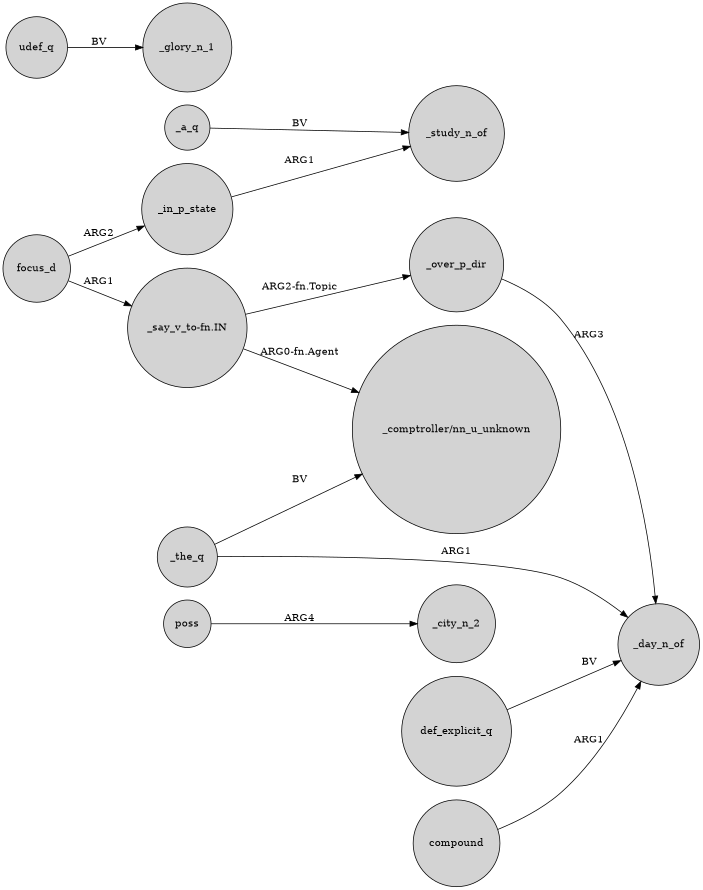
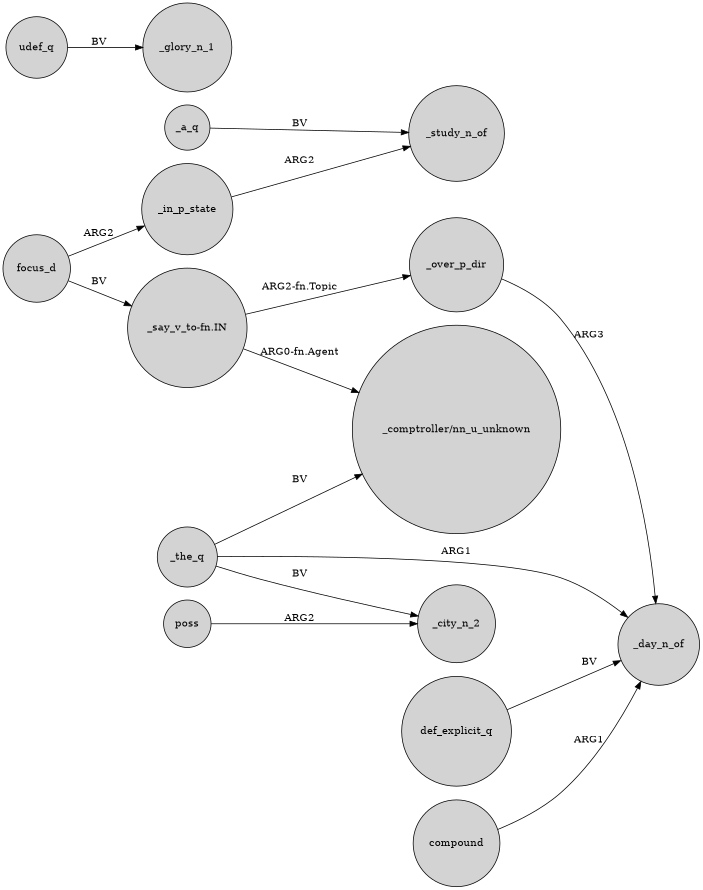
edge "_in_p_state" -> "_study_n_of": label "ARG1" -> "ARG2"
edge "focus_d" -> "_say_v_to-fn.IN": label "ARG1" -> "BV"
edge "_the_q" -> "_city_n_2": added, label "BV"
edge "poss" -> "_city_n_2": label "ARG4" -> "ARG2"
